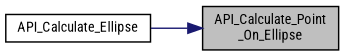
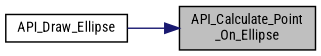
node "API_Calculate_Ellipse": label "API_Calculate_Ellipse" -> "API_Draw_Ellipse"
